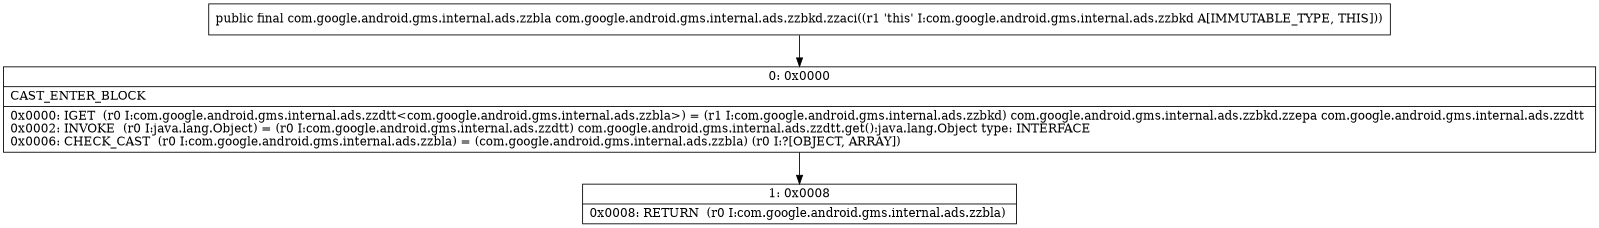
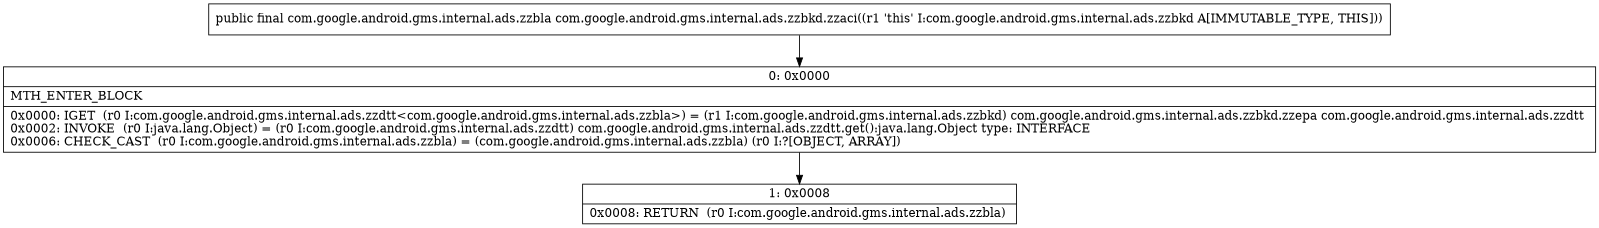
node "0: 0x0000": text "CAST_ENTER_BLOCK" -> "MTH_ENTER_BLOCK"
